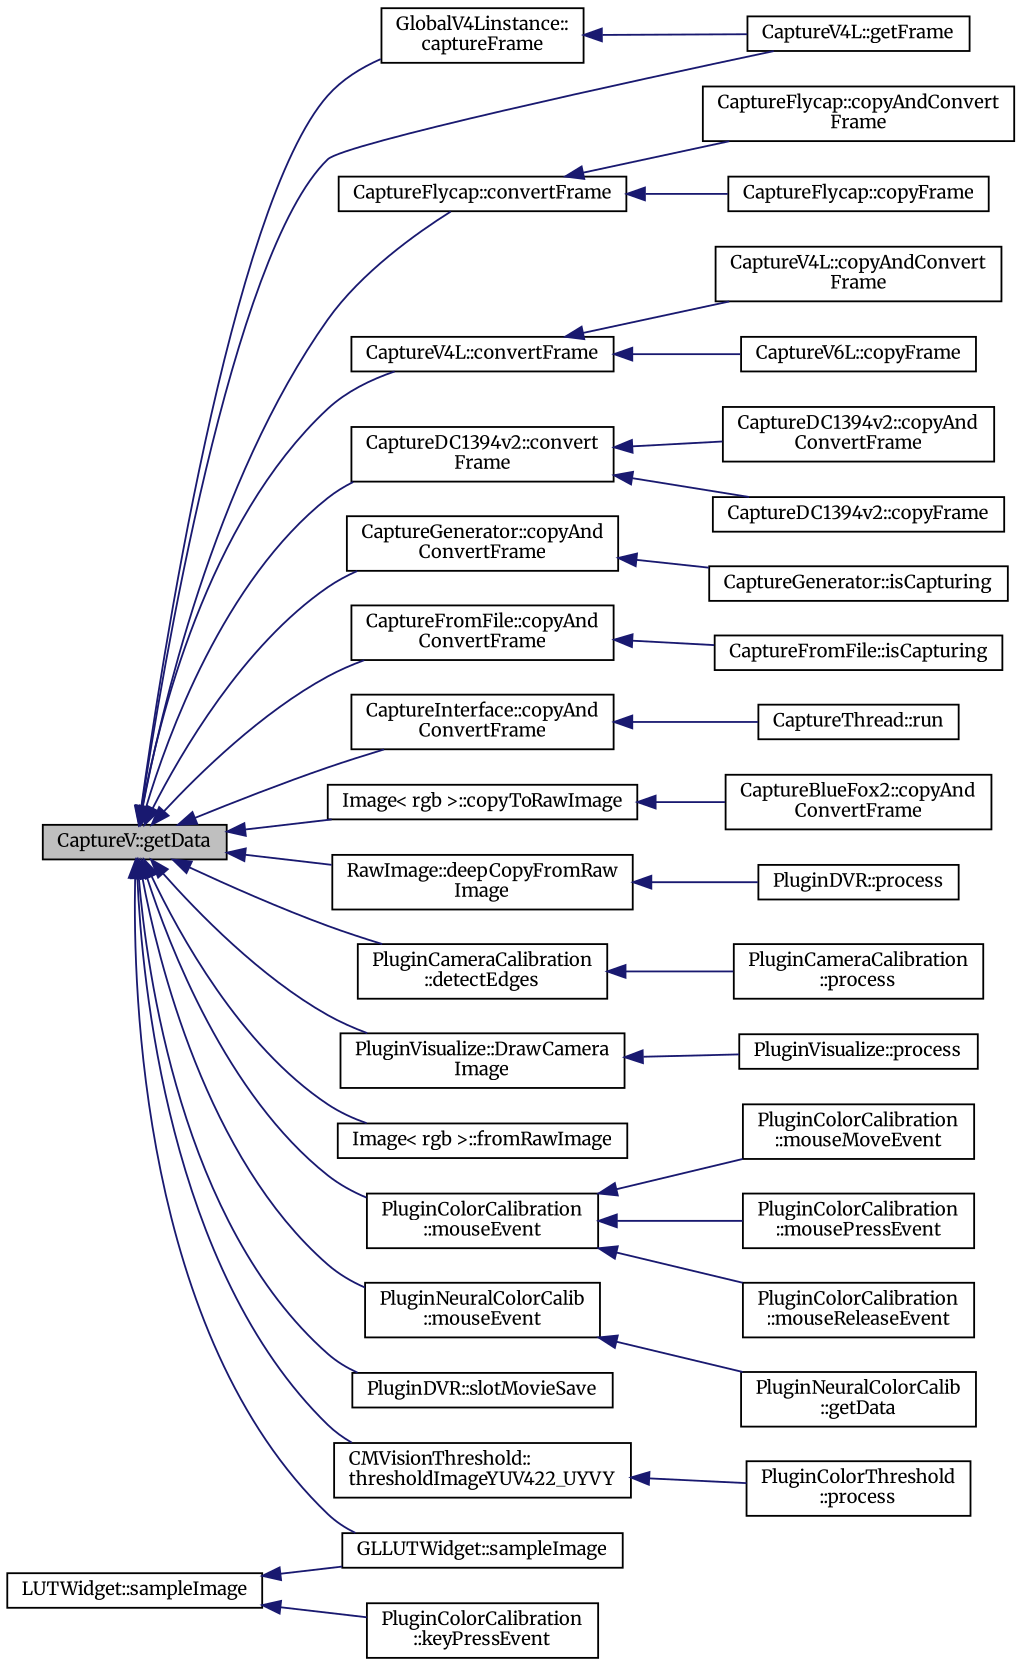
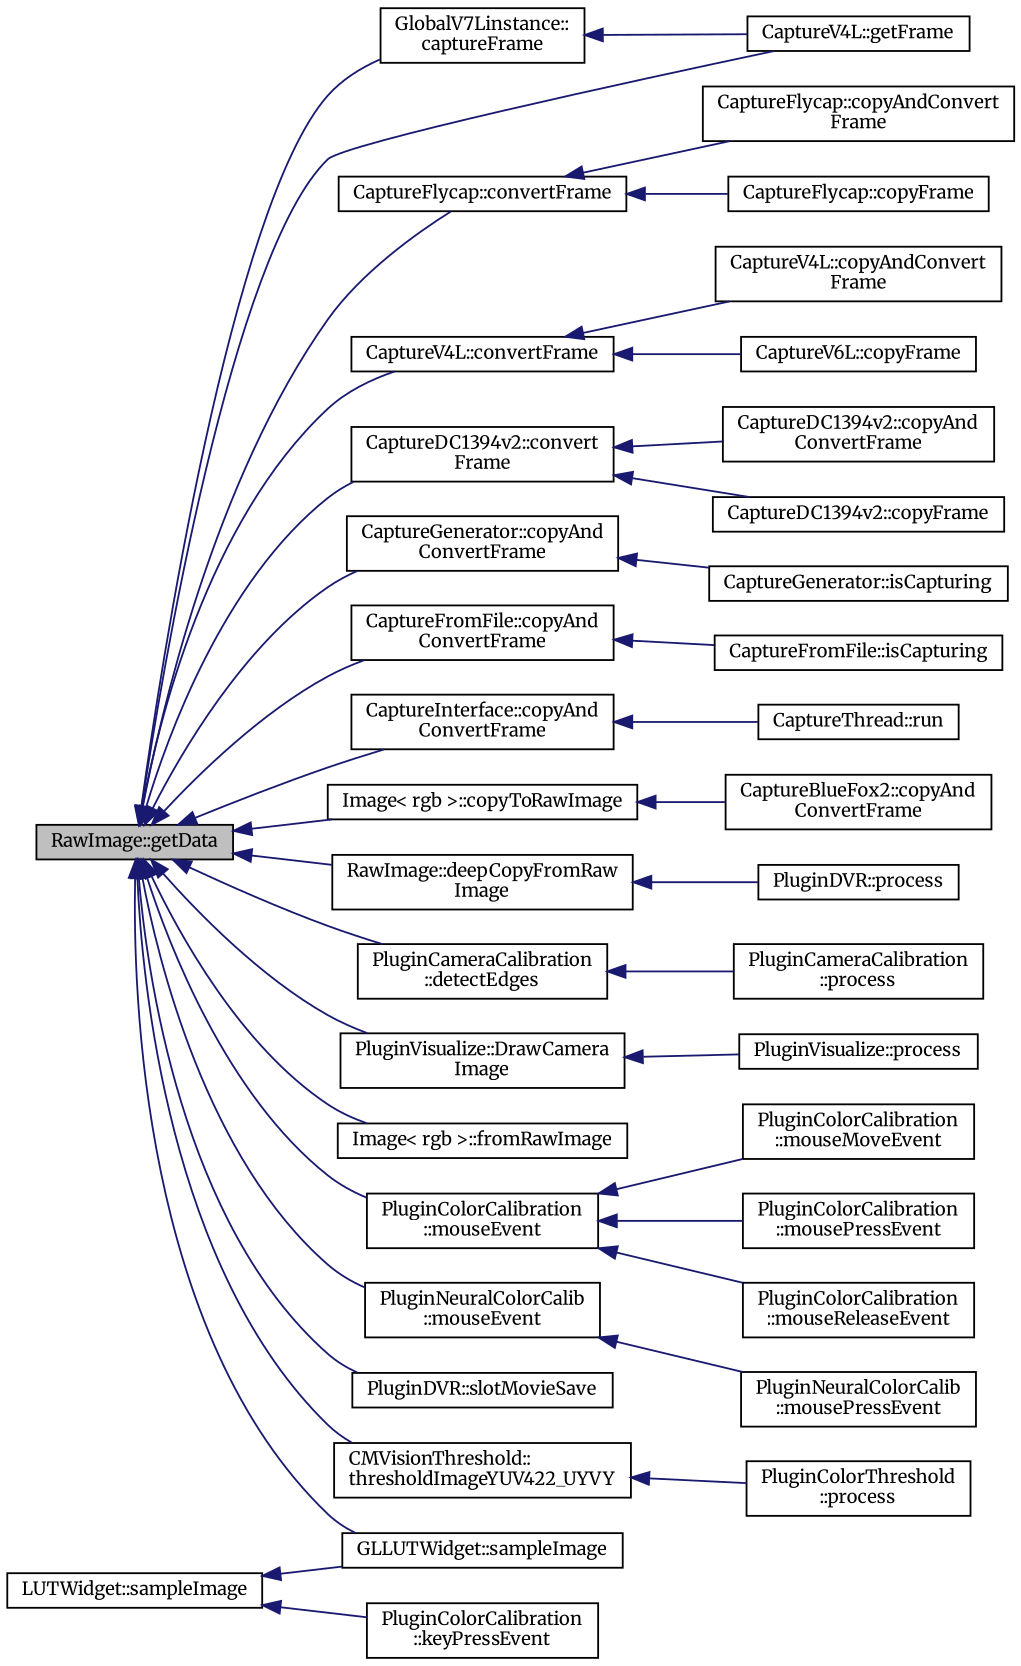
node "GlobalV4Linstance:: captureFrame": label "GlobalV4Linstance:: captureFrame" -> "GlobalV7Linstance:: captureFrame"
node "CaptureV::getData": label "CaptureV::getData" -> "RawImage::getData"
node "PluginNeuralColorCalib ::getData": label "PluginNeuralColorCalib ::getData" -> "PluginNeuralColorCalib ::mousePressEvent"
